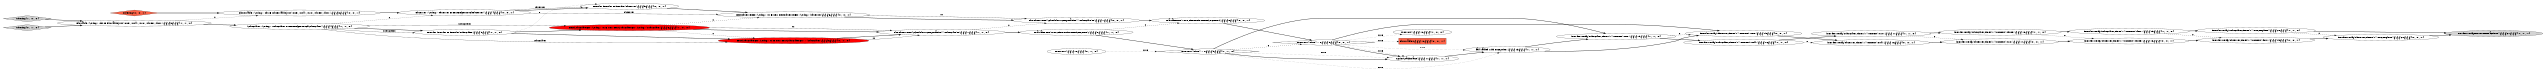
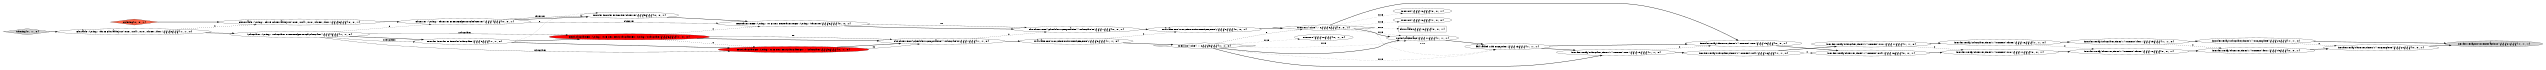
node "to.errors()@@@10@@@['0', '0', '1']": added
node "ordering['1', '0', '0']": removed
node "Throwable t@@@10@@@['0', '0', '1']": fillcolor tomato -> white
edge "ts.errors()@@@10@@@['0', '1', '0']" -> "ts.errors().size() > 0@@@9@@@['1', '1', '0']": reversed
